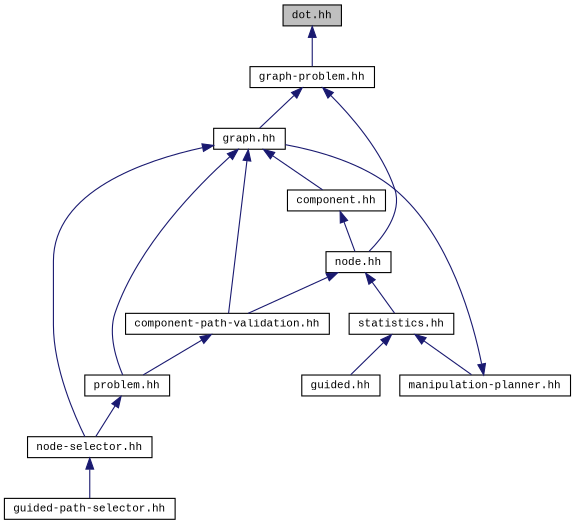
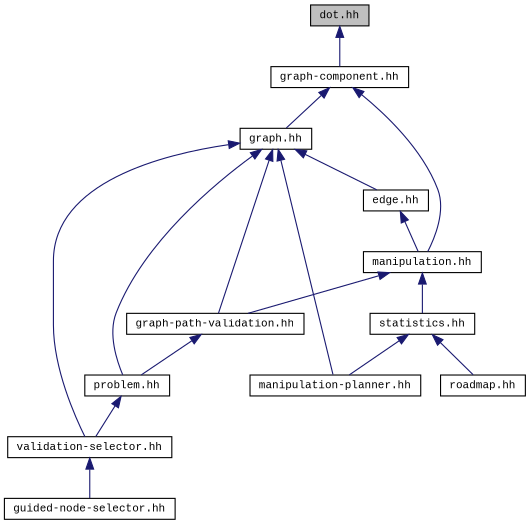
node "graph-problem.hh": label "graph-problem.hh" -> "graph-component.hh"
node "component.hh": label "component.hh" -> "edge.hh"
edge "graph.hh" -> "manipulation-planner.hh": reversed
node "node.hh": label "node.hh" -> "manipulation.hh"
node "component-path-validation.hh": label "component-path-validation.hh" -> "graph-path-validation.hh"
node "guided.hh": label "guided.hh" -> "roadmap.hh"
node "node-selector.hh": label "node-selector.hh" -> "validation-selector.hh"
node "guided-path-selector.hh": label "guided-path-selector.hh" -> "guided-node-selector.hh"
